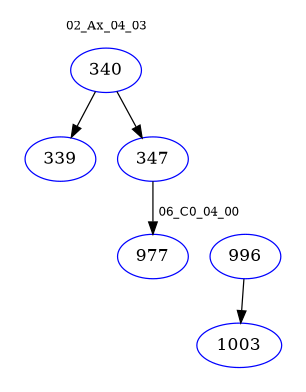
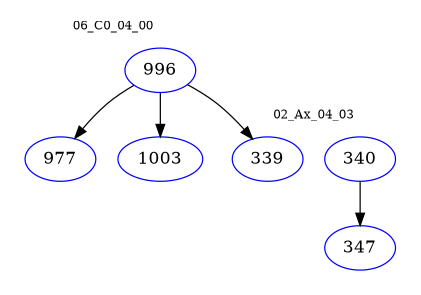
edge "340" -> "339": now "996" -> "339"
edge "347" -> "977": now "996" -> "977"
